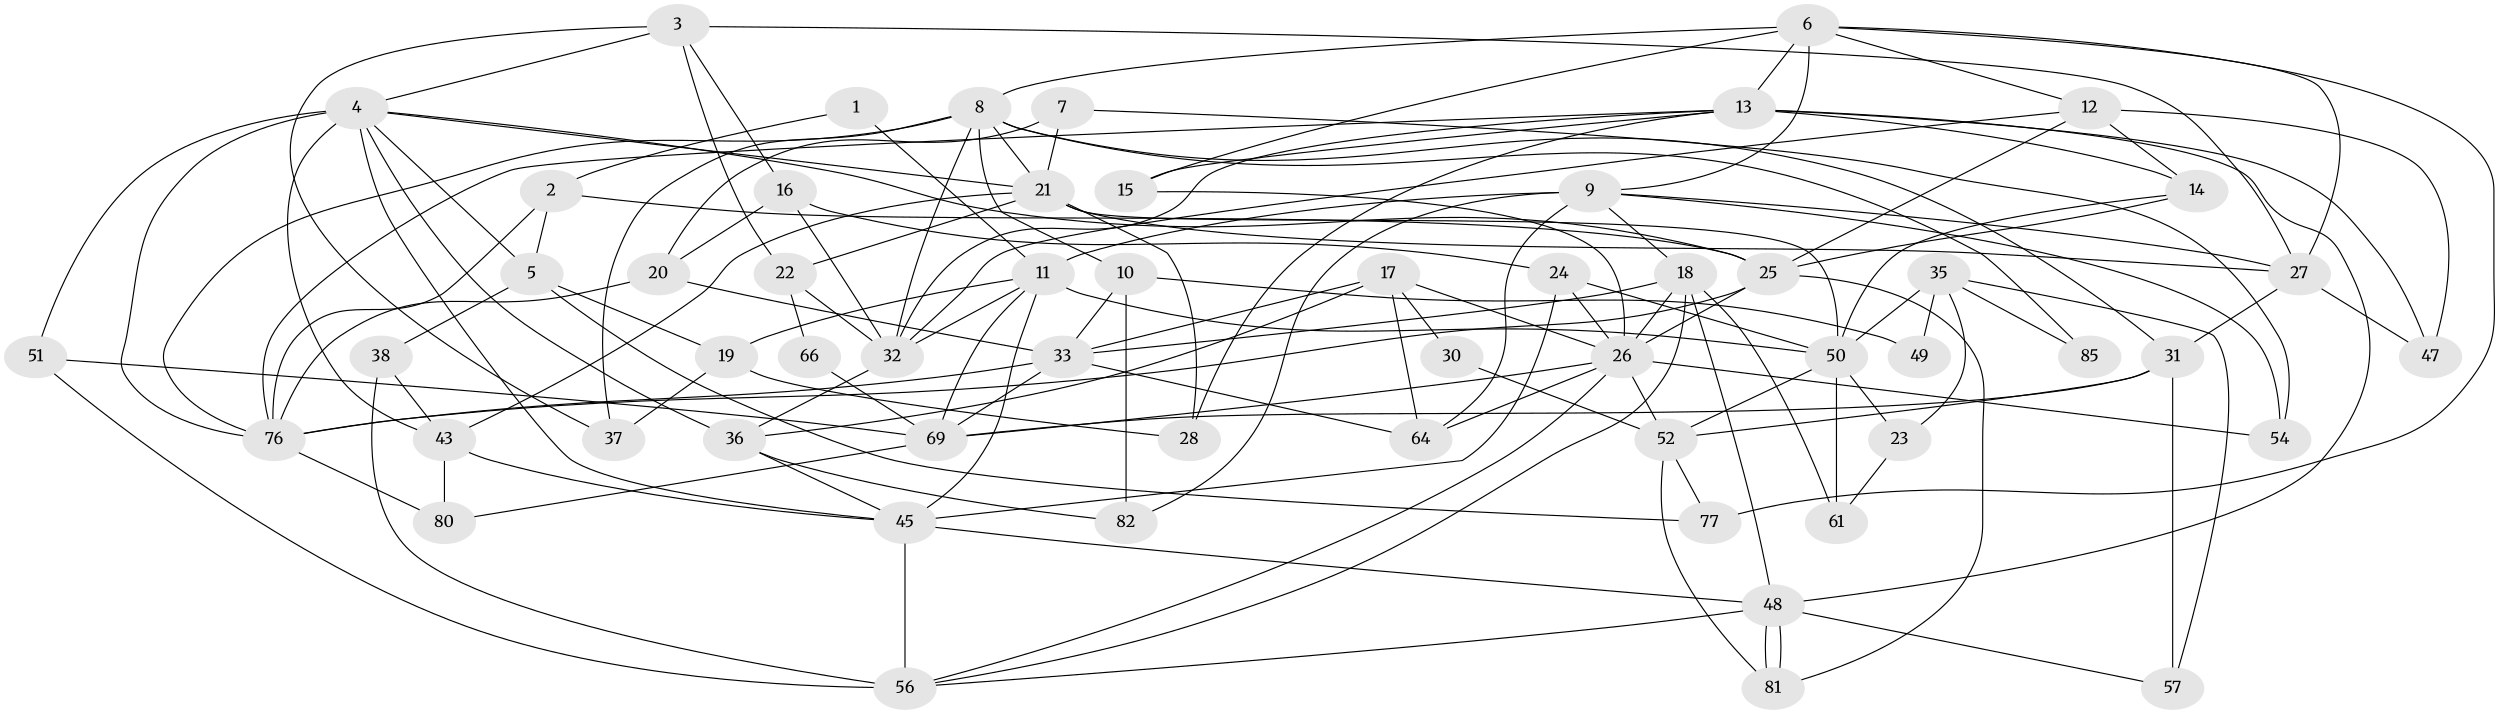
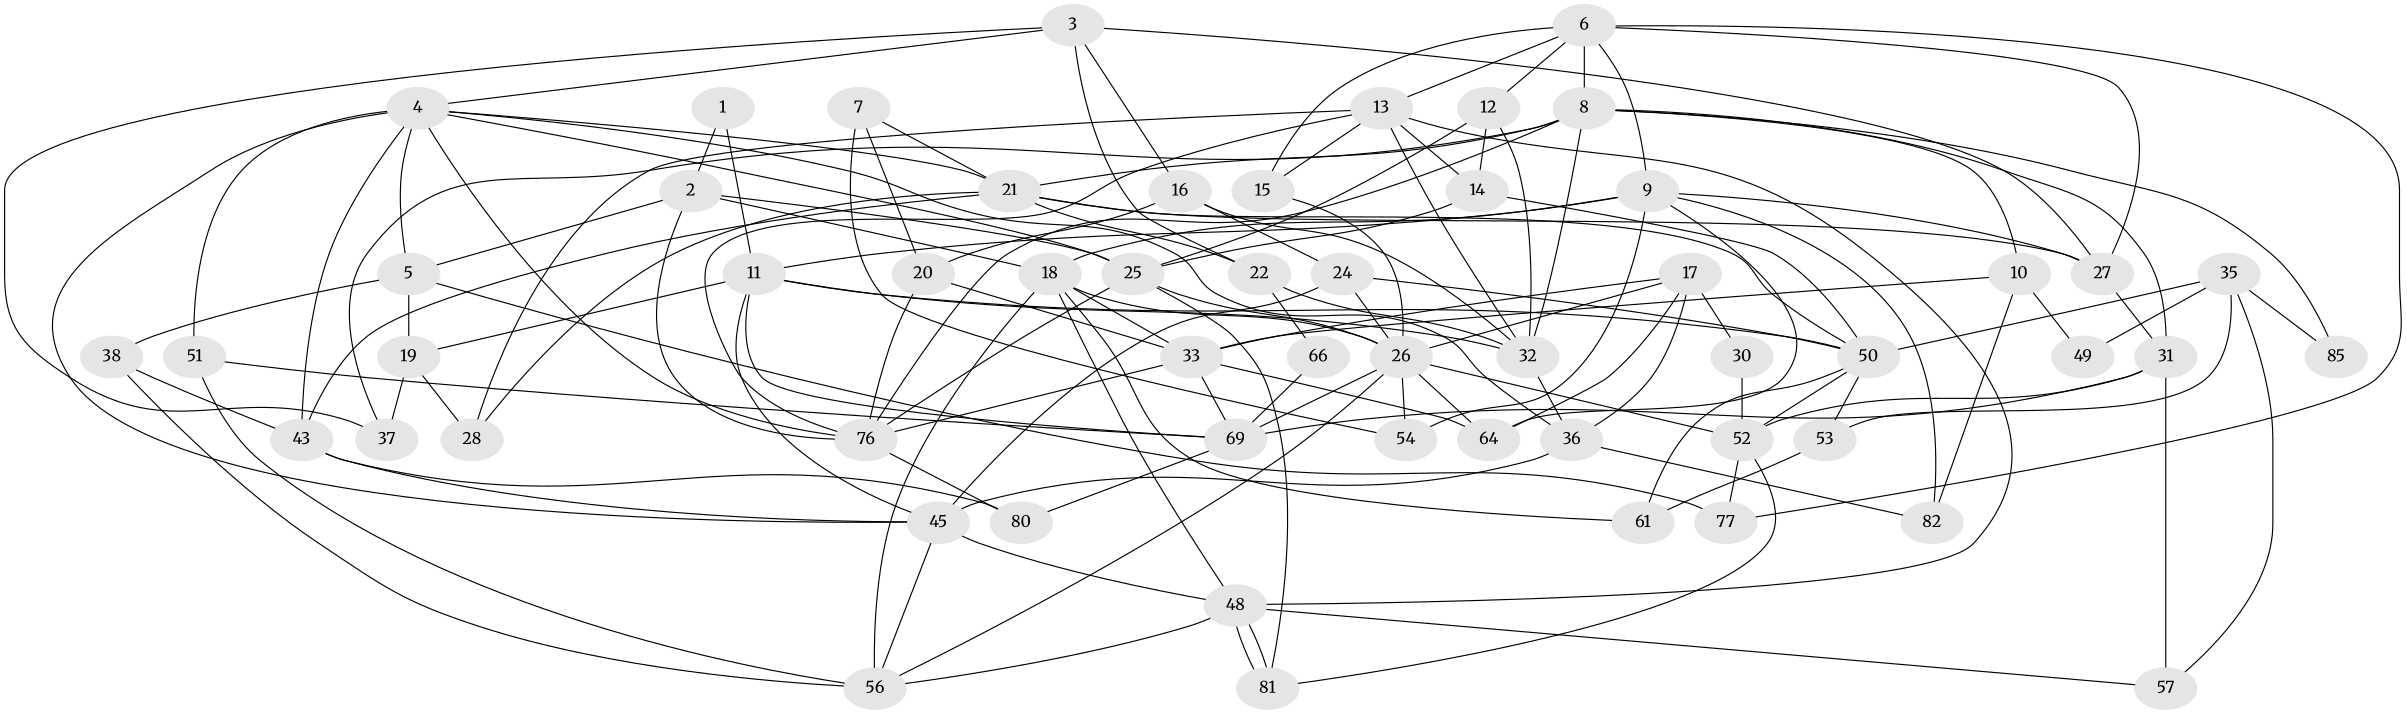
edge "2" -- "18": added
node "47": removed
node "23": label "23" -> "53"
